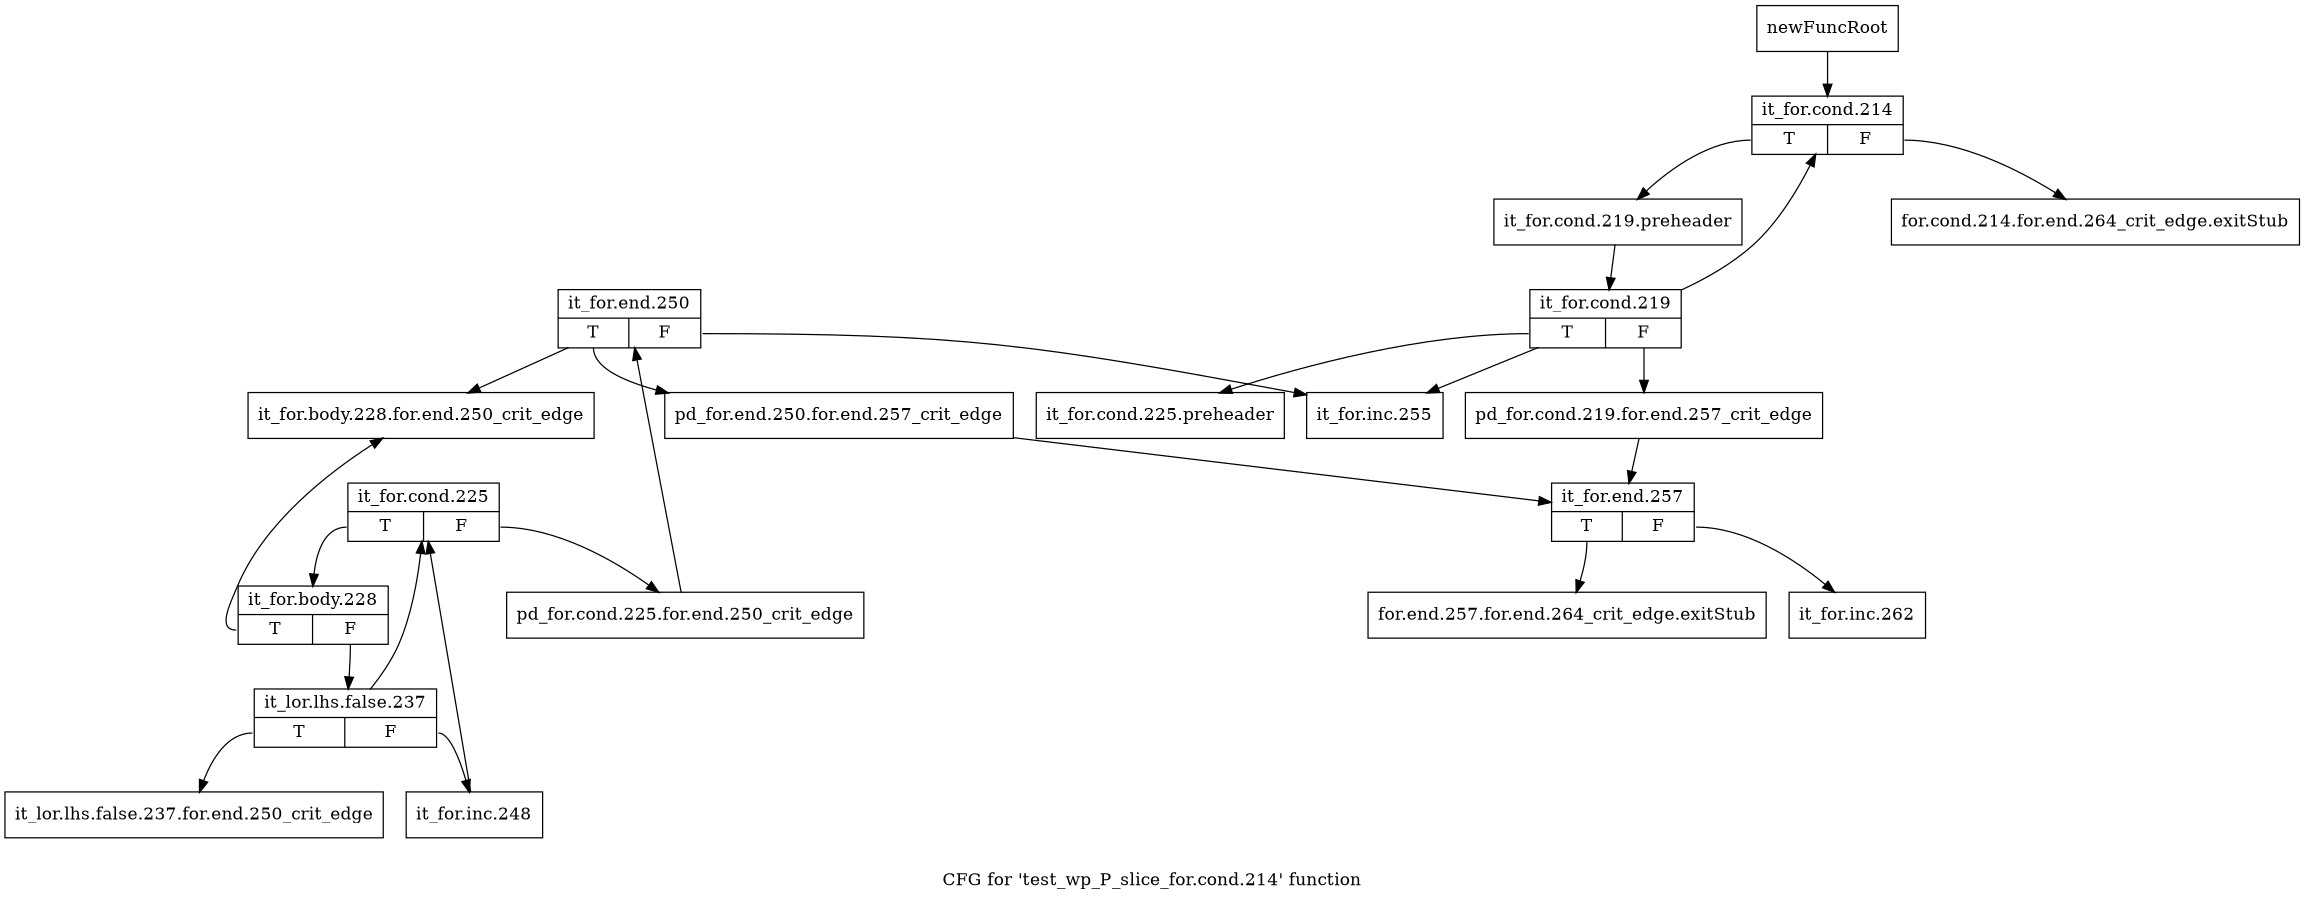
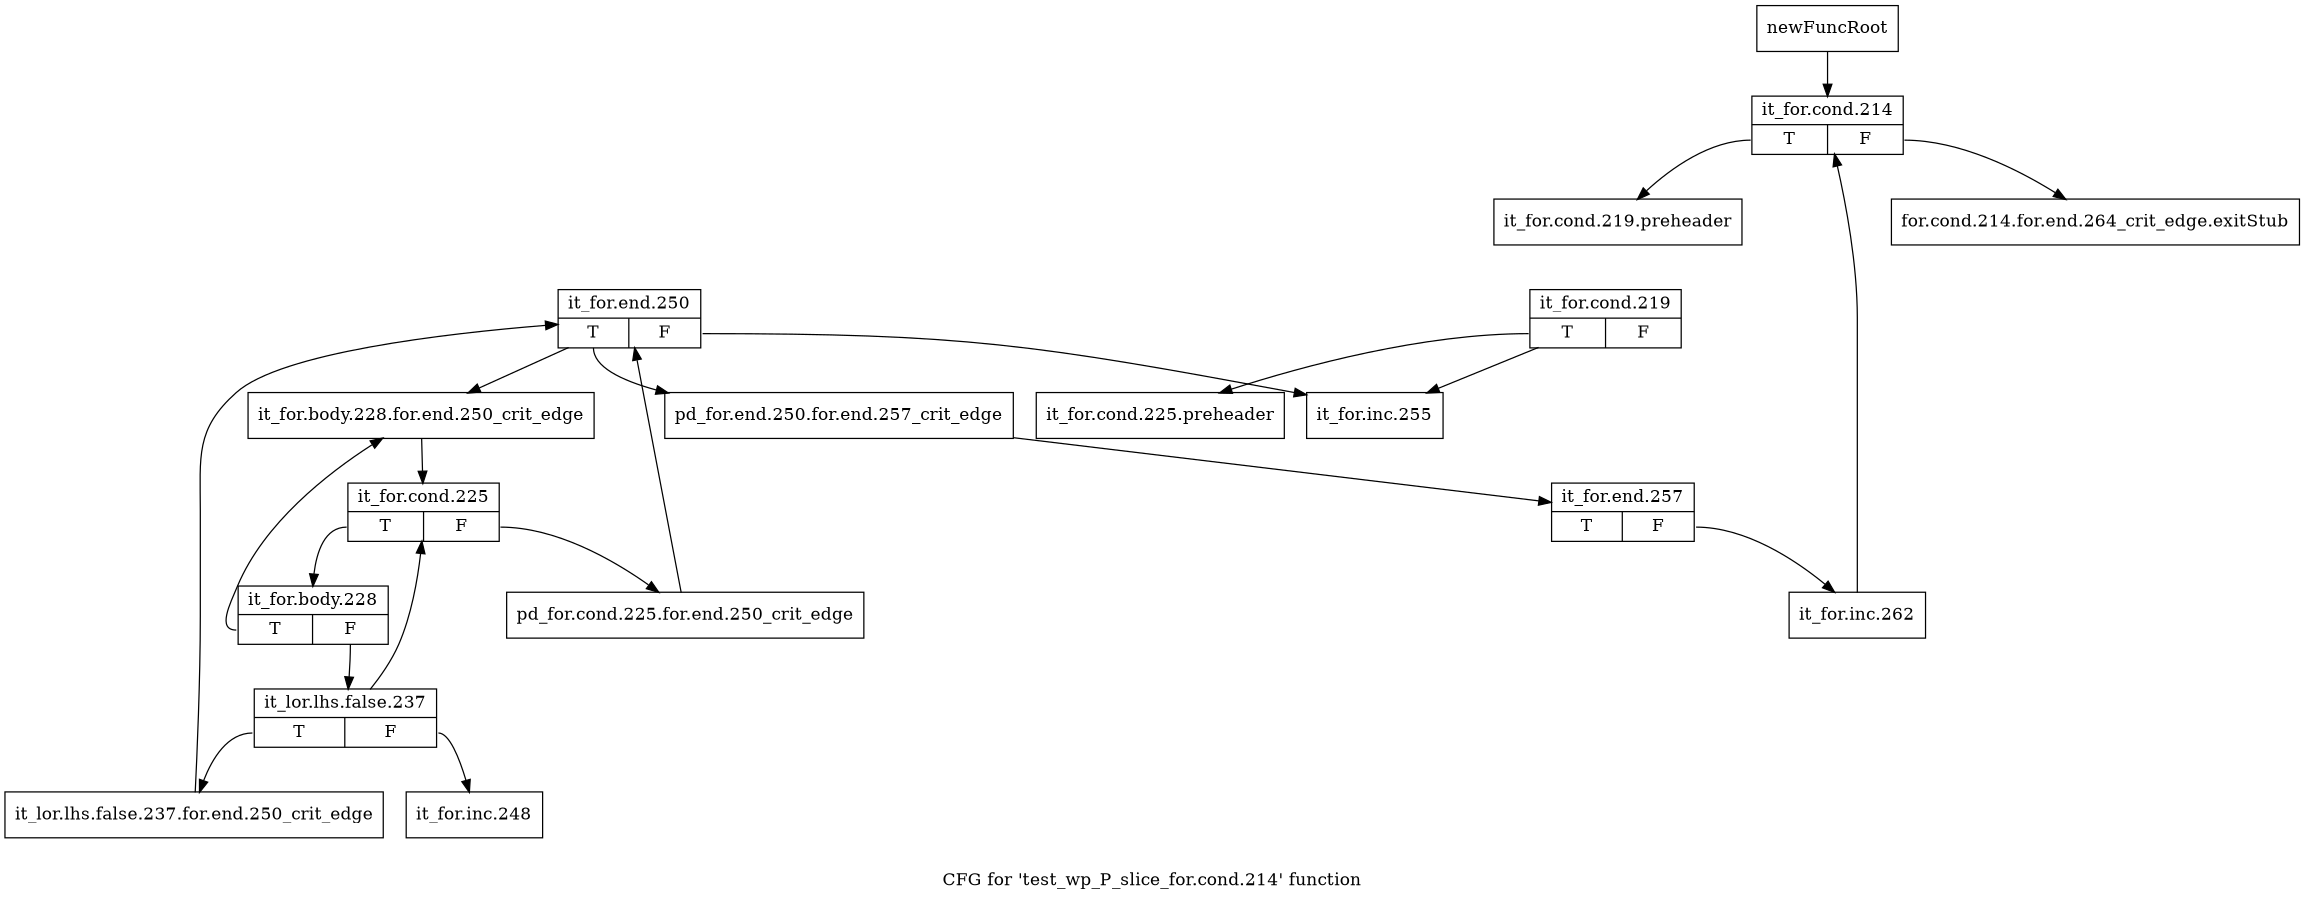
edge "it_for.cond.219" -> "it_for.cond.214": now "it_for.inc.262" -> "it_for.cond.214"
edge "it_for.cond.219.preheader" -> "it_for.cond.219": removed
node "pd_for.cond.219.for.end.257_crit_edge": removed
edge "it_lor.lhs.false.237.for.end.250_crit_edge" -> "it_for.end.250": added
node "for.end.257.for.end.264_crit_edge.exitStub": removed
edge "it_for.inc.248" -> "it_for.cond.225": now "it_for.body.228.for.end.250_crit_edge" -> "it_for.cond.225"
